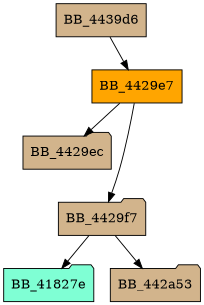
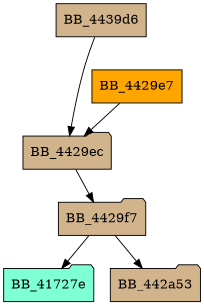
edge "BB_4439d6" -> "BB_4429e7": now "BB_4439d6" -> "BB_4429ec"
edge "BB_4429e7" -> "BB_4429f7": now "BB_4429ec" -> "BB_4429f7"
node "BB_41827e": label "BB_41827e" -> "BB_41727e"
